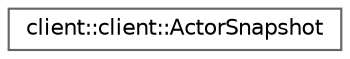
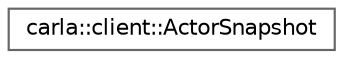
node "client::client::ActorSnapshot": label "client::client::ActorSnapshot" -> "carla::client::ActorSnapshot"
